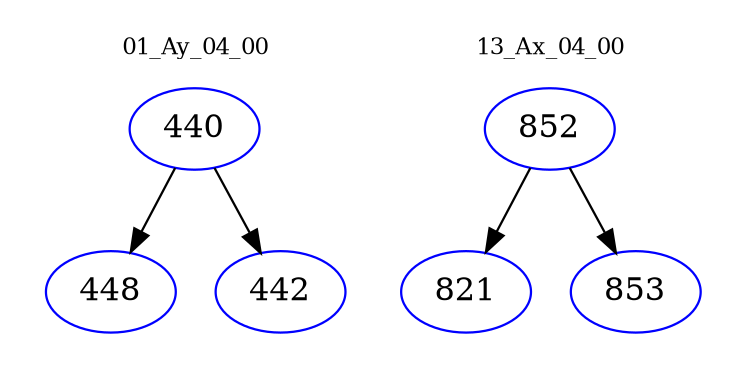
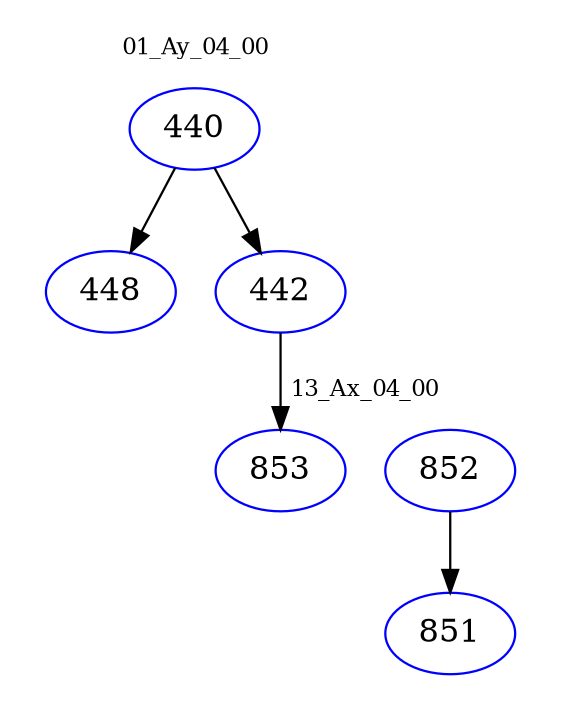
edge "852" -> "853": now "442" -> "853"
node "821": label "821" -> "851"
